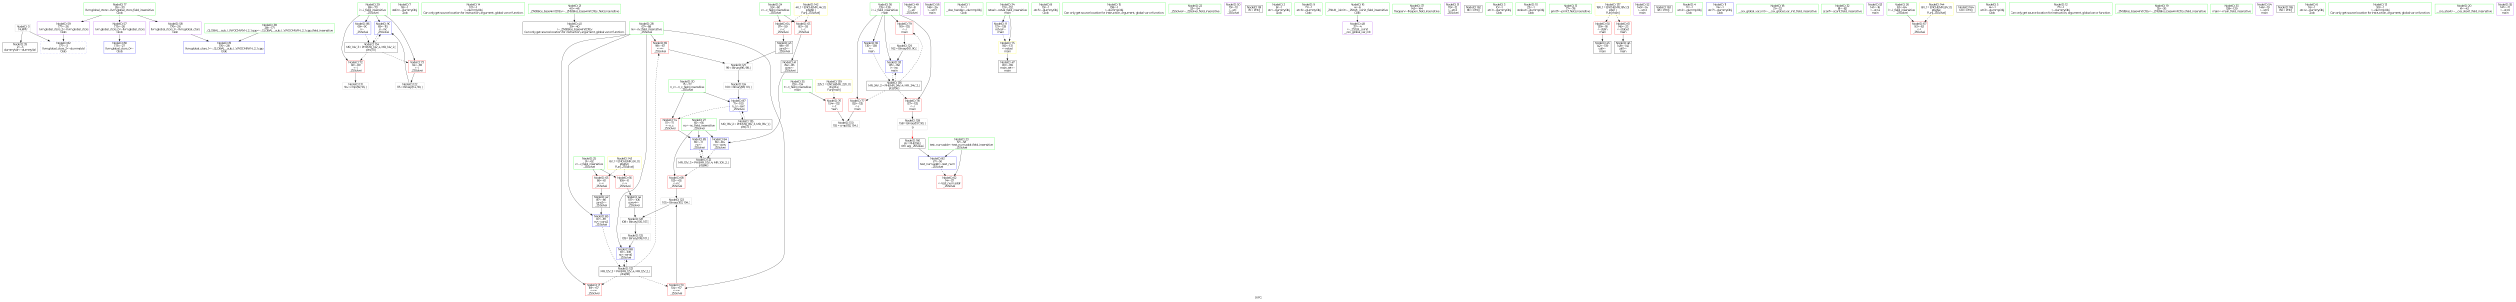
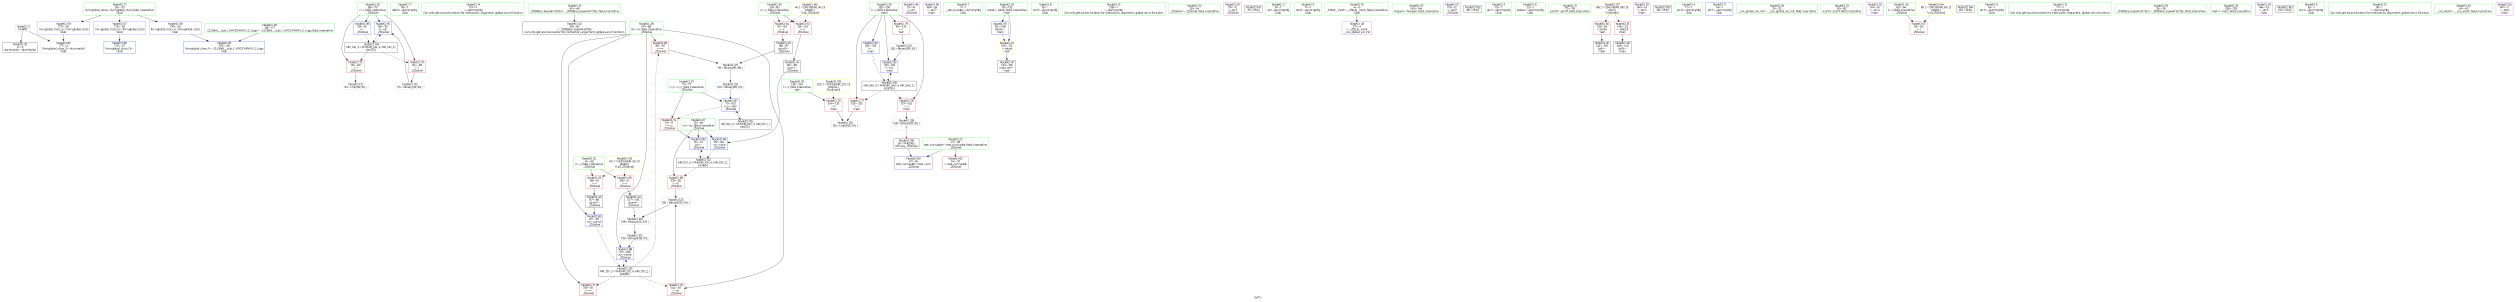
edge "NodeID: 136" -> "NodeID: 79": removed
edge "NodeID: 83" -> "NodeID: 62": removed
